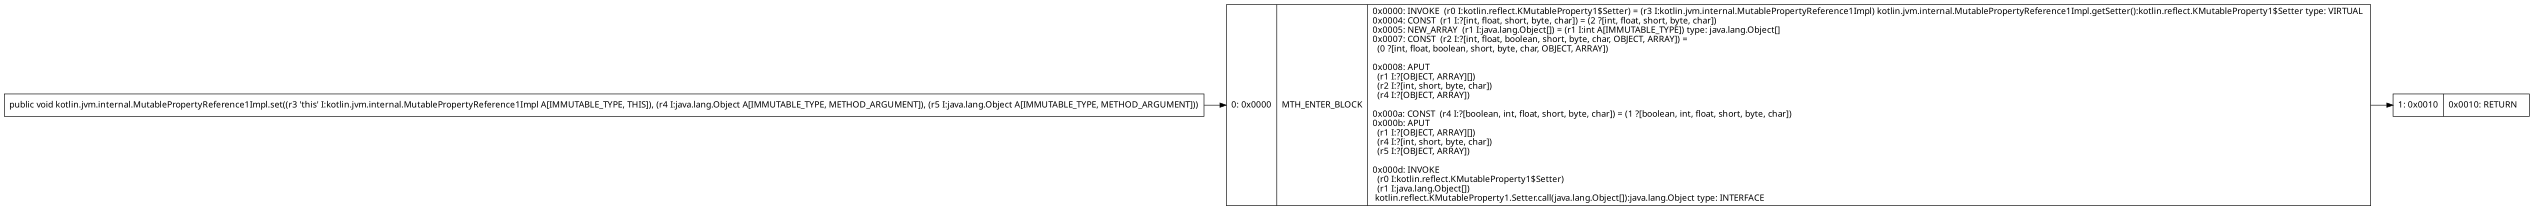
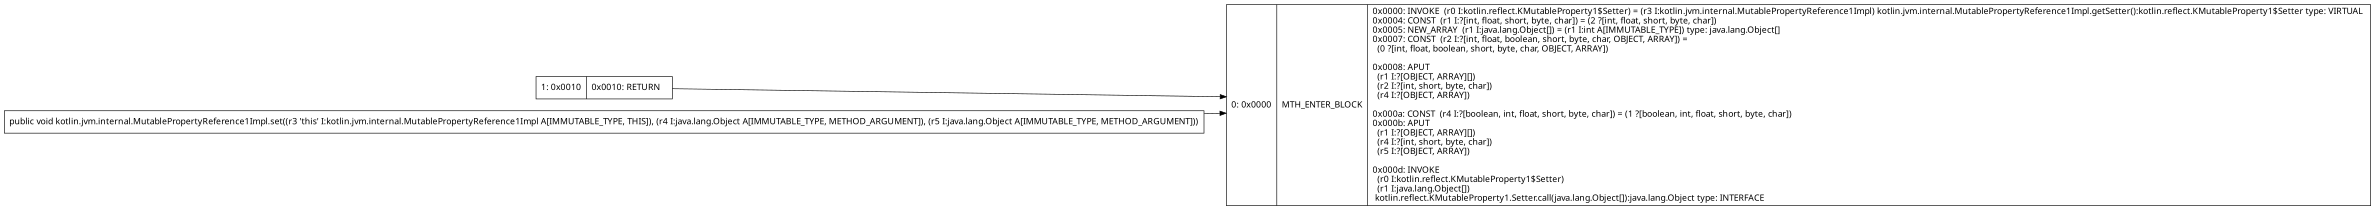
edge "0: 0x0000" -> "1: 0x0010": reversed
